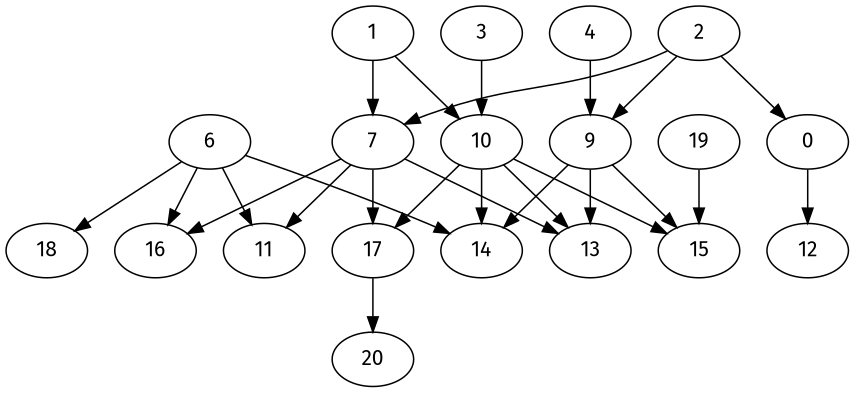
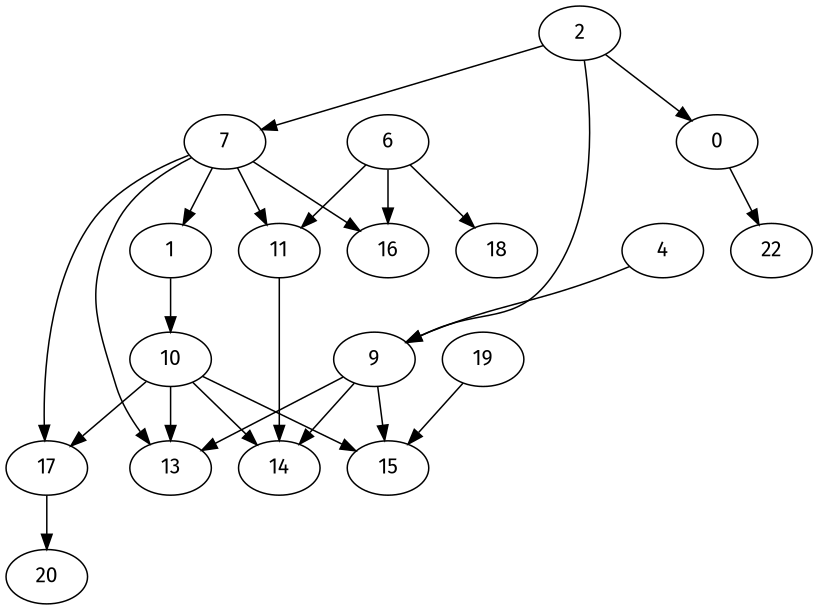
node "3": removed
edge "1" -> "7": reversed
edge "6" -> "14": now "11" -> "14"
node "12": label "12" -> "22"
